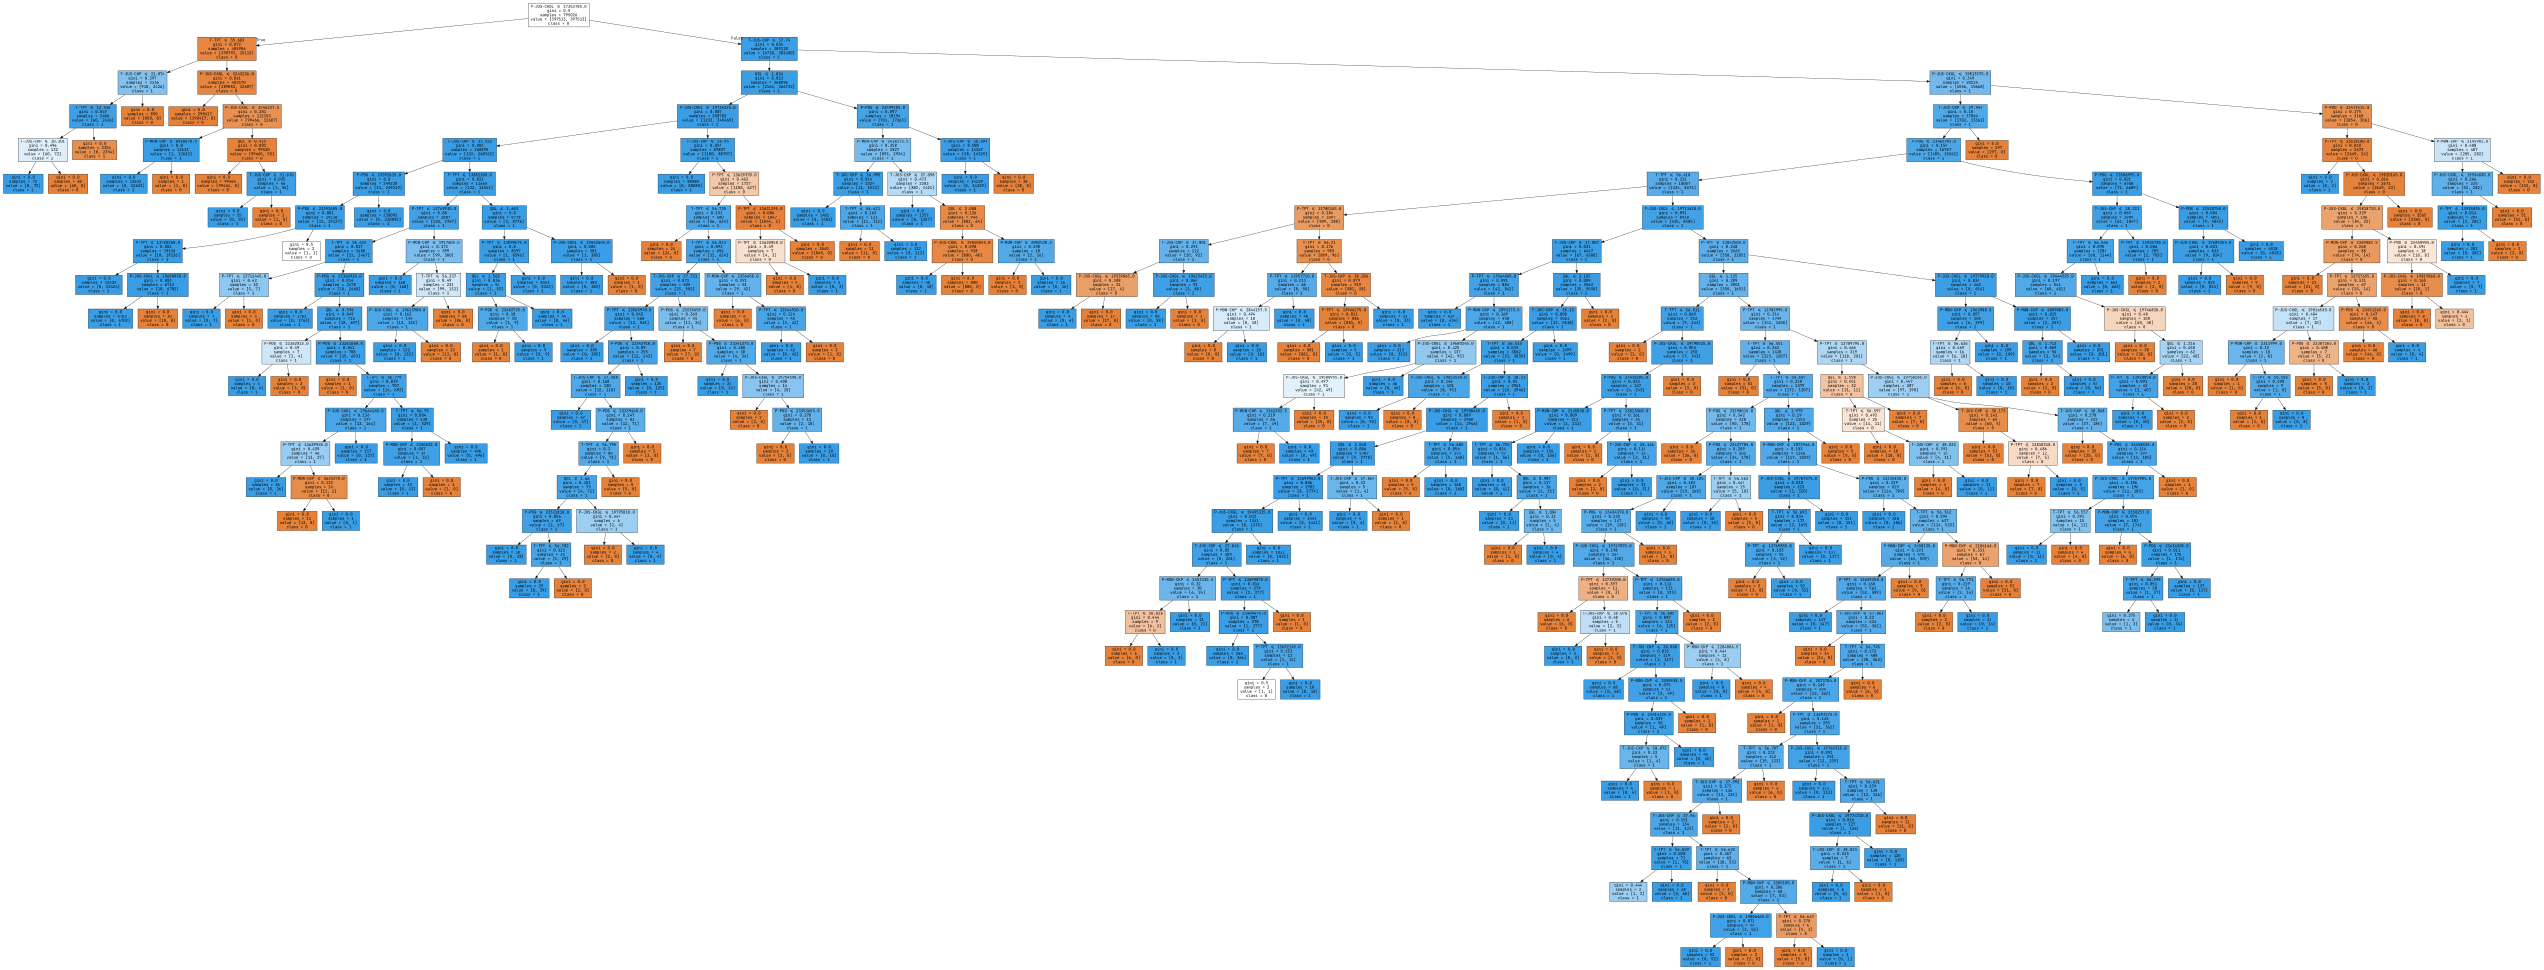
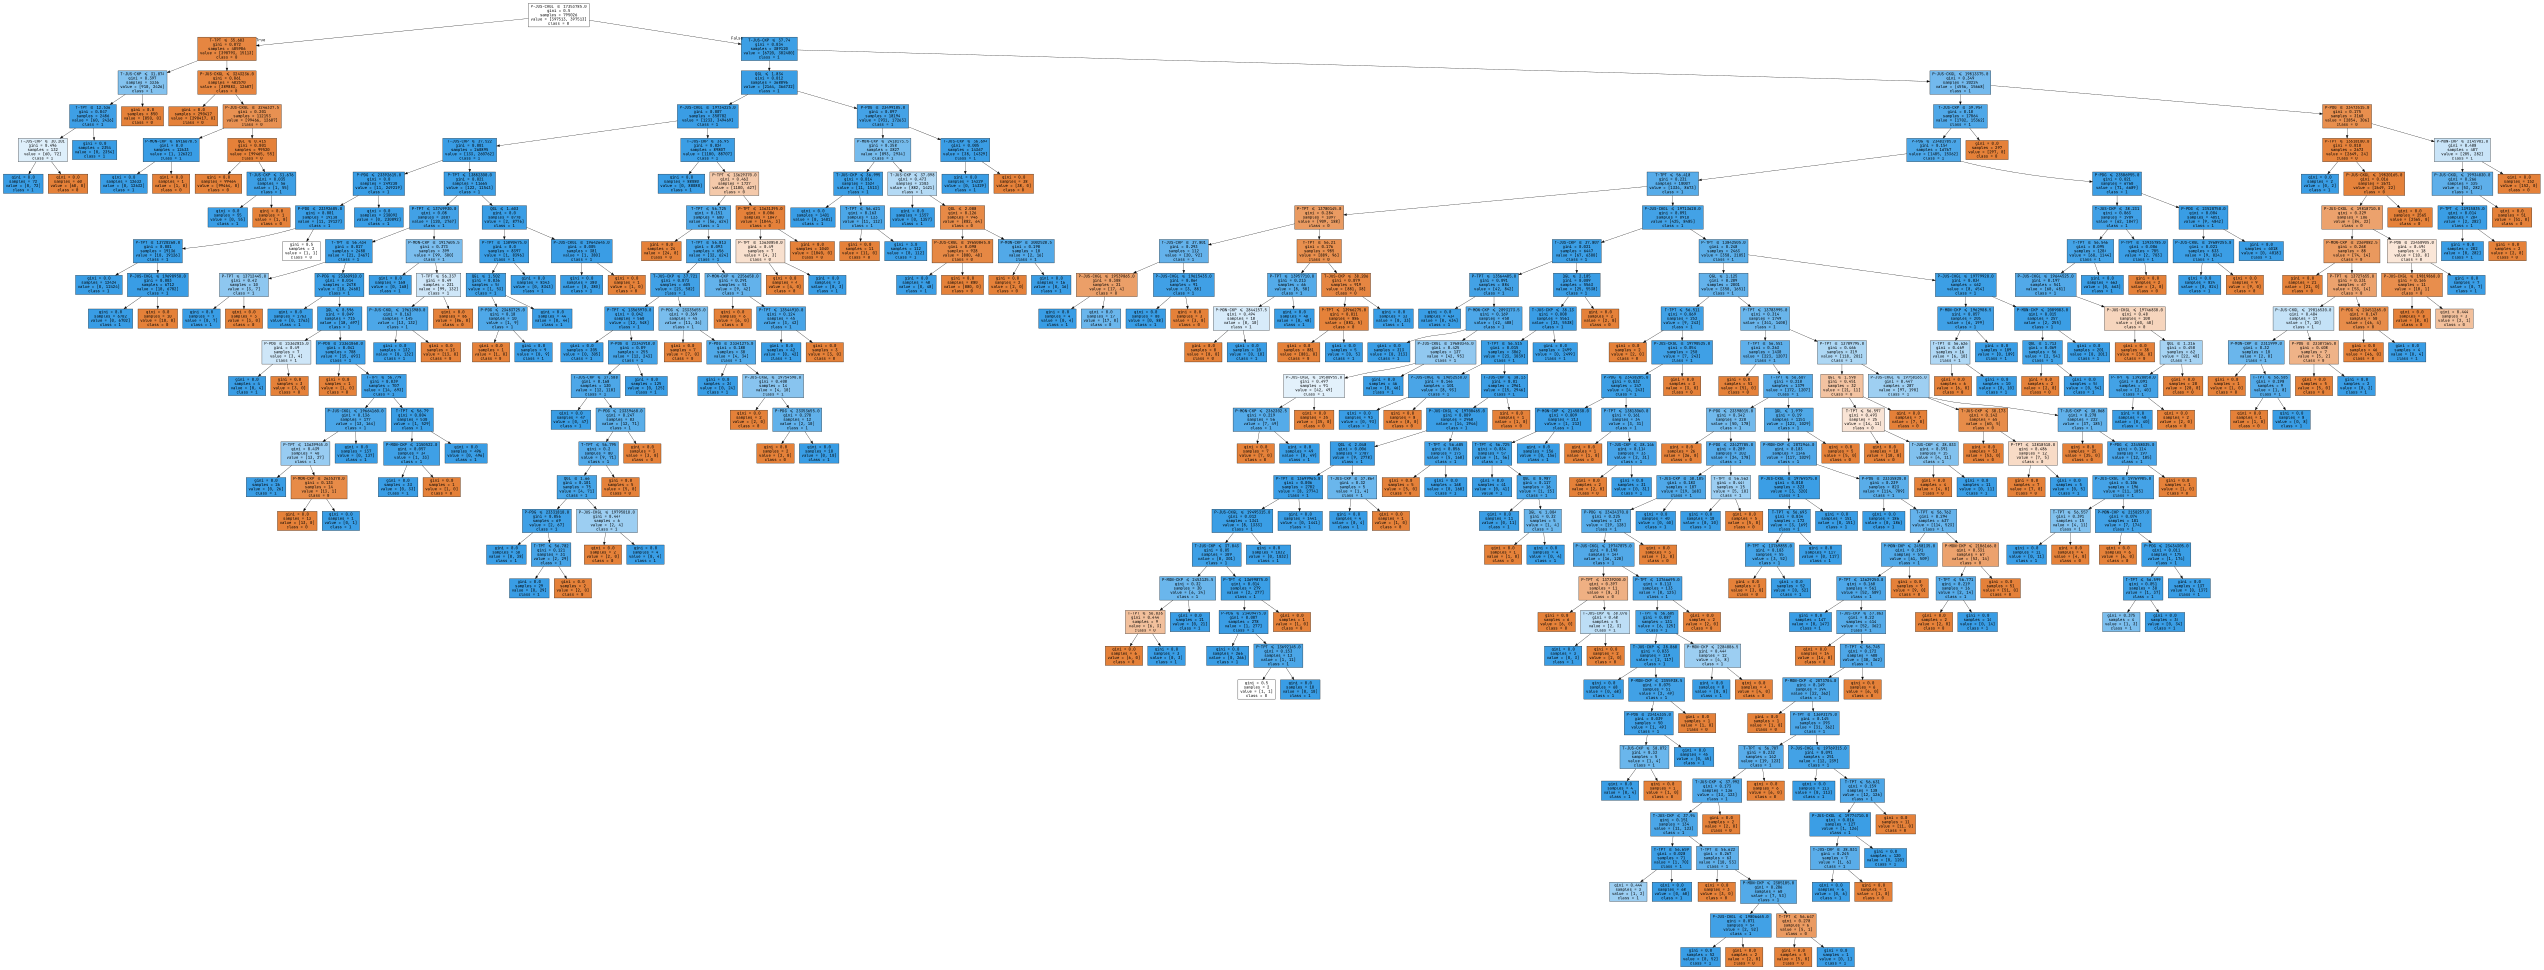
node "gini = 0.0 samples = 2354 value = [0, 2354] class = 1": fillcolor #e88f4e -> #399de5
node "gini = 0.0 samples = 17 value = [17, 0] class = 0": fillcolor #e58139 -> #6ab6ec
